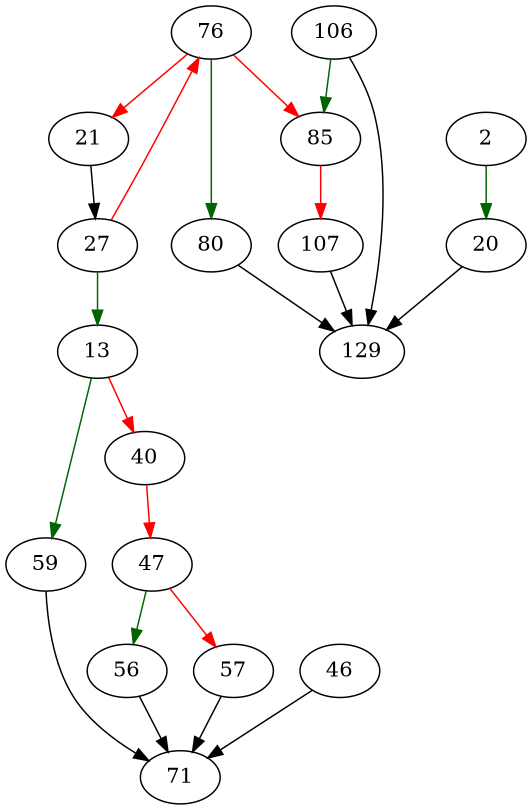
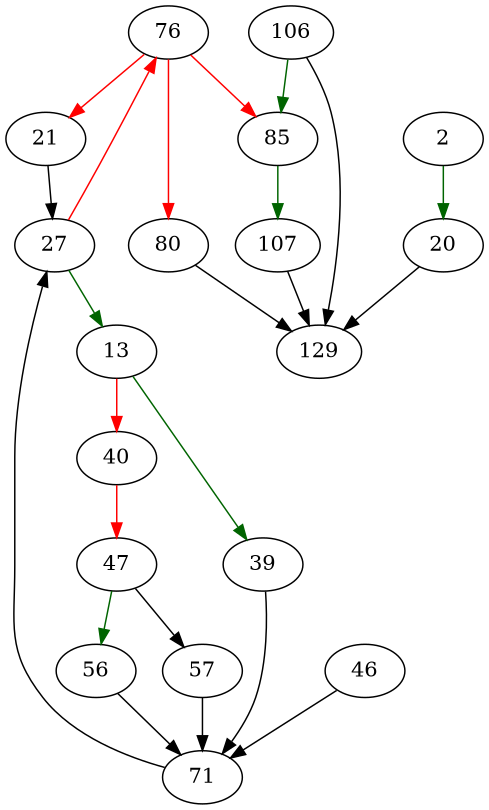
edge "76" -> "80": color darkgreen -> red
edge "85" -> "107": color red -> darkgreen
edge "71" -> "27": added
node "59": label "59" -> "39"
edge "47" -> "57": color red -> black
